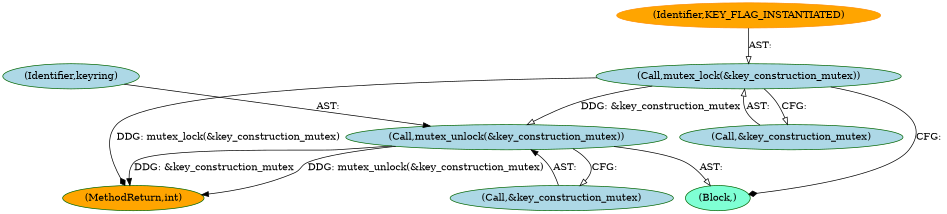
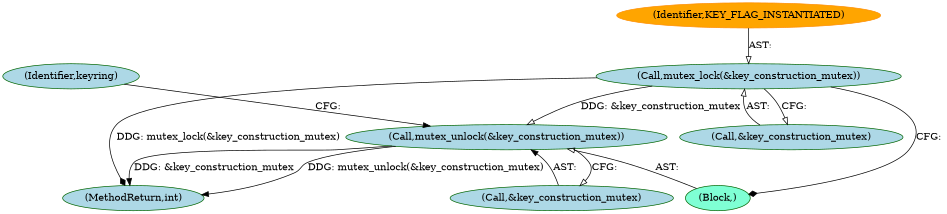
edge "(Identifier,keyring)" -> "(Call,mutex_unlock(&key_construction_mutex))": label "AST: " -> "CFG: "
edge "(Call,mutex_unlock(&key_construction_mutex))" -> "(Block,)": reversed
node "(MethodReturn,int)": fillcolor orange -> lightblue
